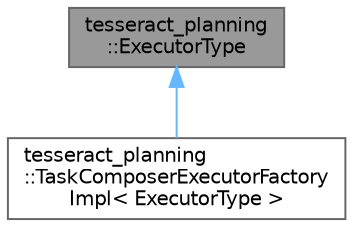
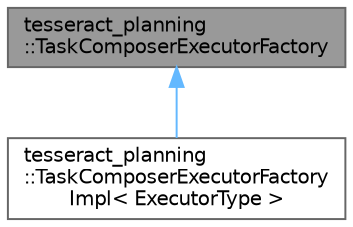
node "tesseract_planning ::ExecutorType": label "tesseract_planning ::ExecutorType" -> "tesseract_planning ::TaskComposerExecutorFactory"
